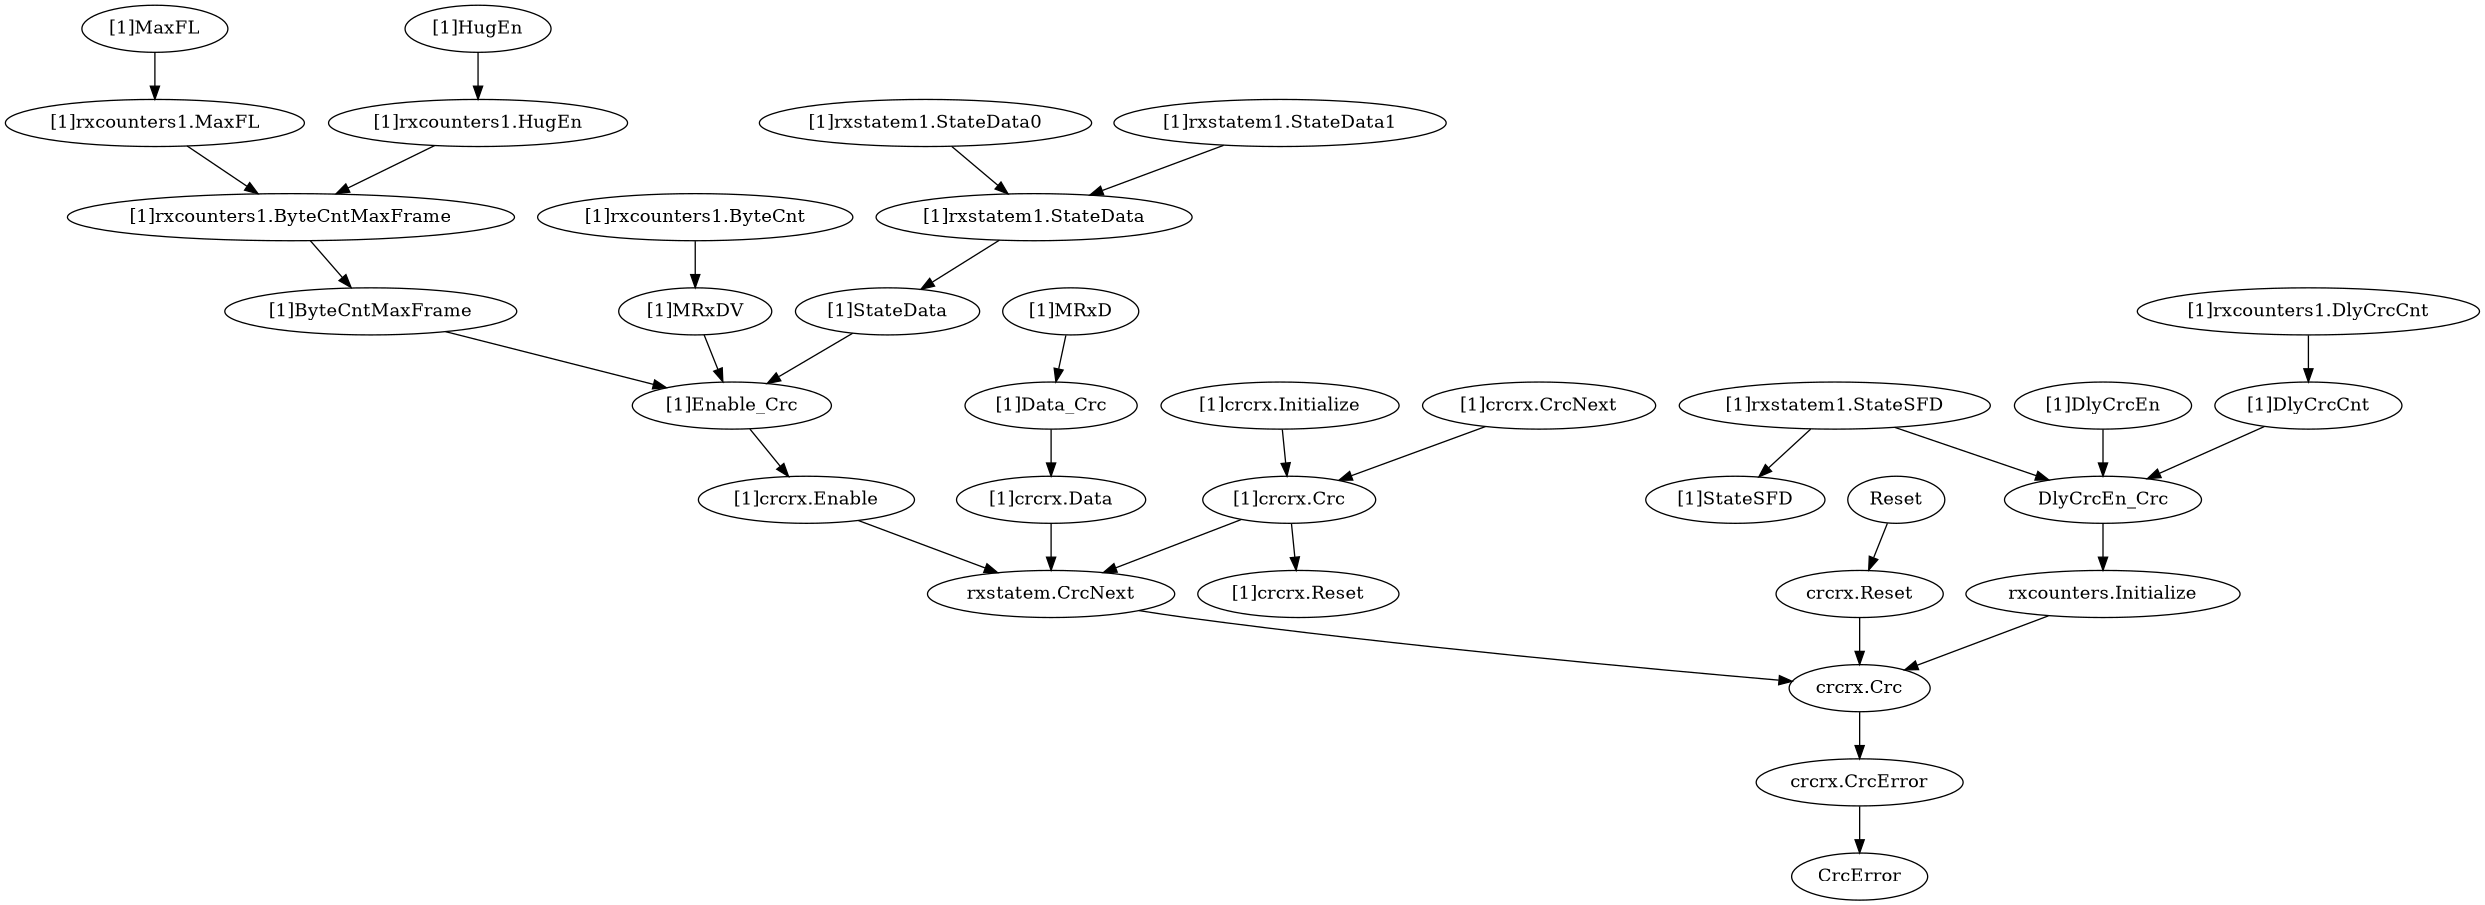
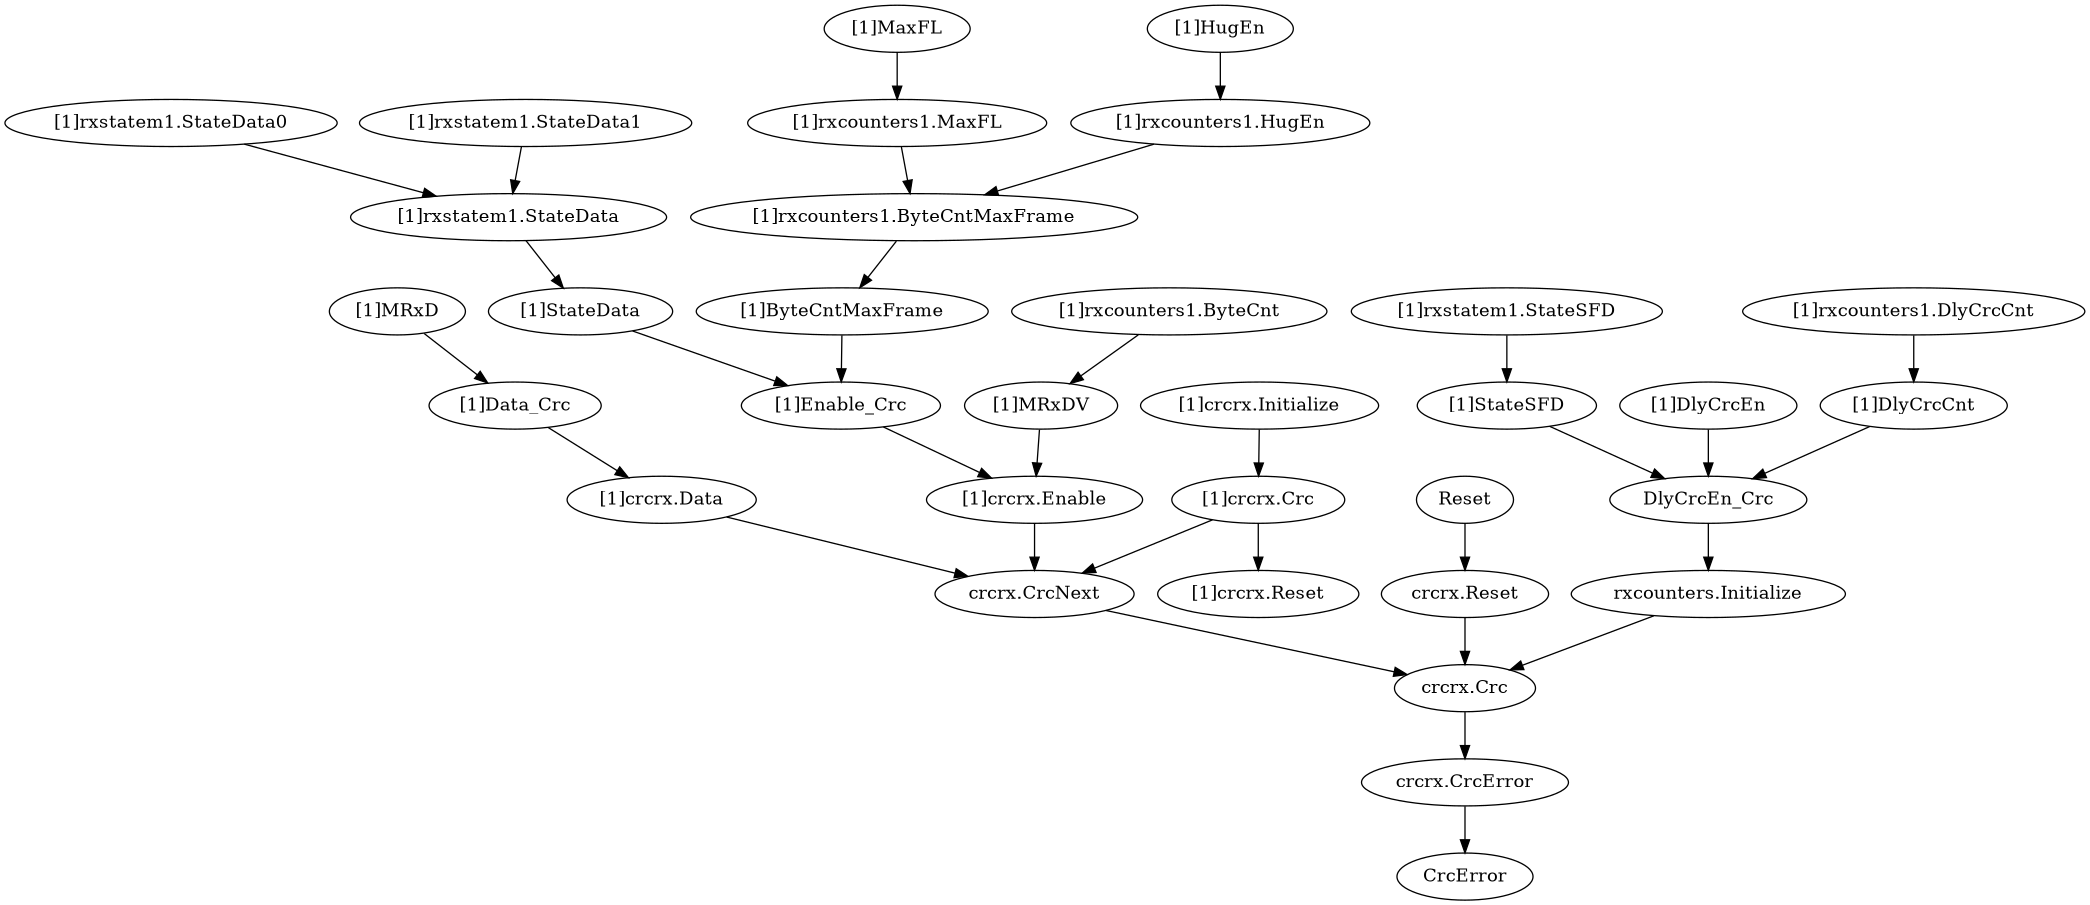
edge "[1]MRxDV" -> "[1]Enable_Crc": now "[1]MRxDV" -> "[1]crcrx.Enable"
node "[1]crcrx.CrcNext": removed
edge "[1]rxstatem1.StateSFD" -> "DlyCrcEn_Crc": now "[1]StateSFD" -> "DlyCrcEn_Crc"
node "rxstatem.CrcNext": label "rxstatem.CrcNext" -> "crcrx.CrcNext"
